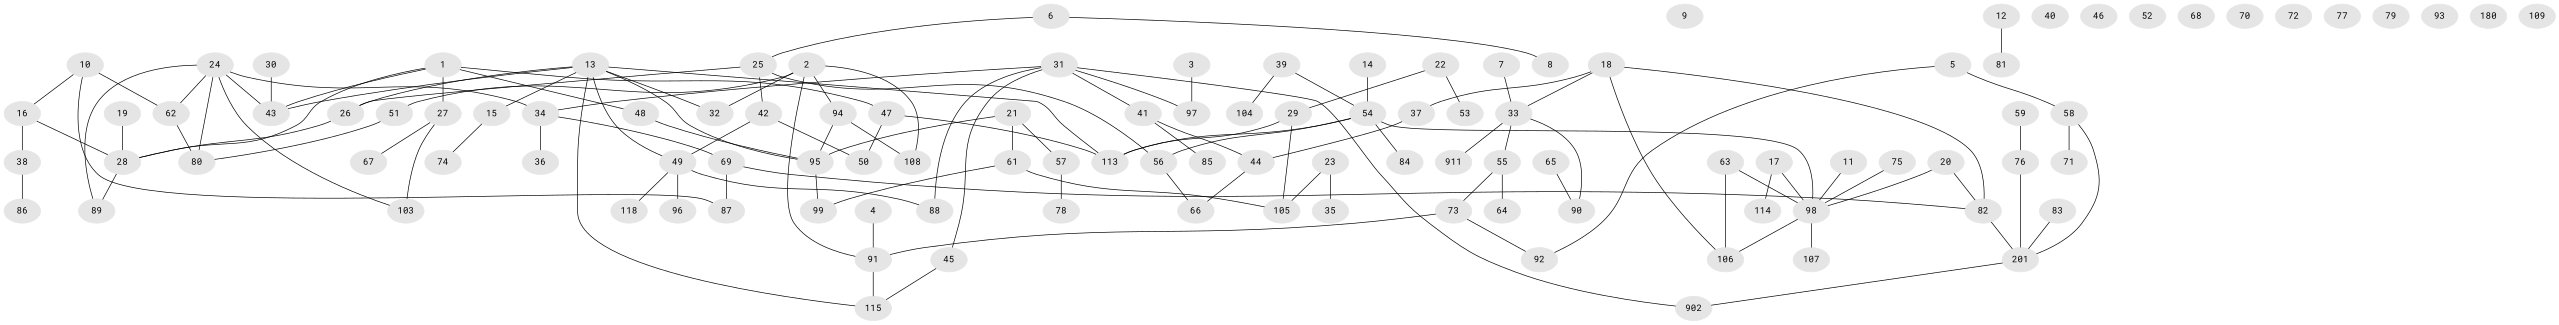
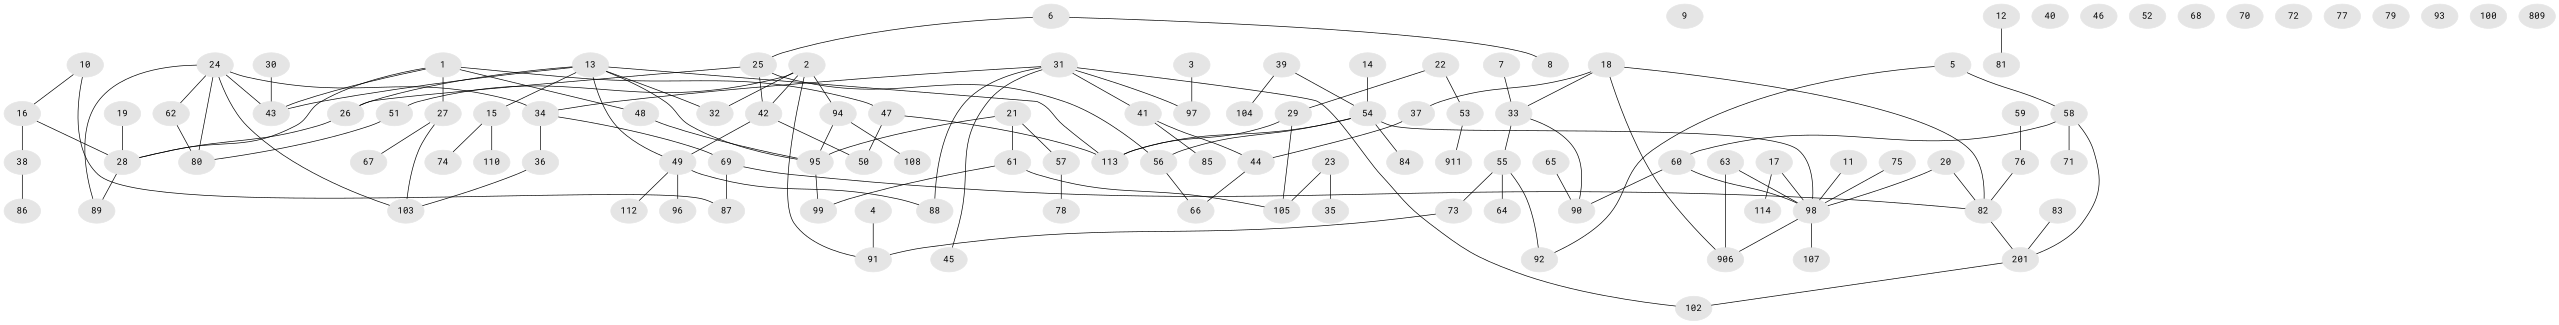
node "180": label "180" -> "100"
node "109": label "109" -> "809"
edge "2" -- "108": now "2" -- "42"
edge "10" -- "62": removed
edge "33" -- "911": now "53" -- "911"
node "110": added
node "60": added
edge "36" -- "103": added
node "118": label "118" -> "112"
edge "76" -- "201": now "76" -- "82"
edge "73" -- "92": now "55" -- "92"
node "106": label "106" -> "906"
node "115": removed
node "902": label "902" -> "102"
